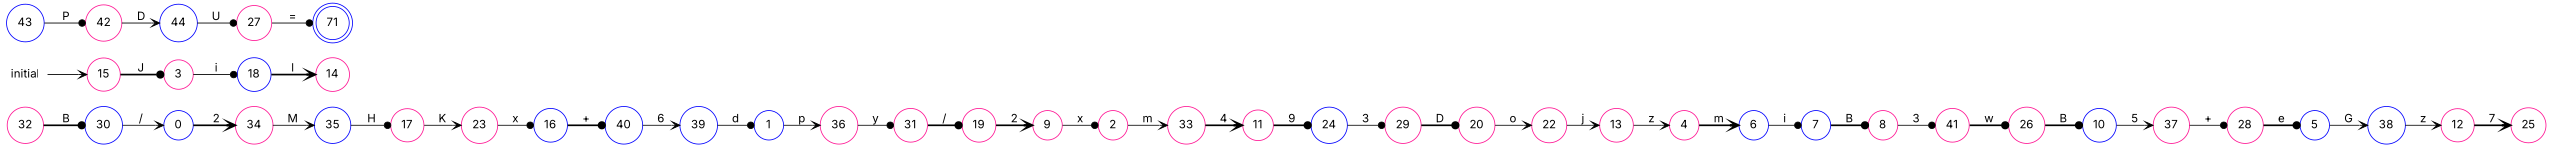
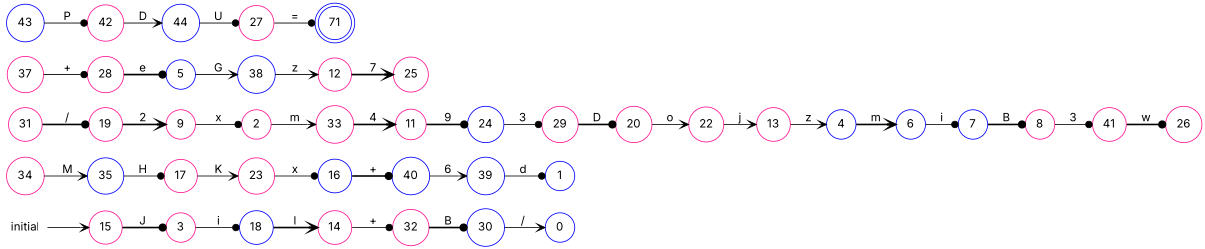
edge "0" -> "34": removed, label "2"
node "36": removed
node "4": color deeppink -> blue
node "10": removed
edge "14" -> "32": added, label "+"
